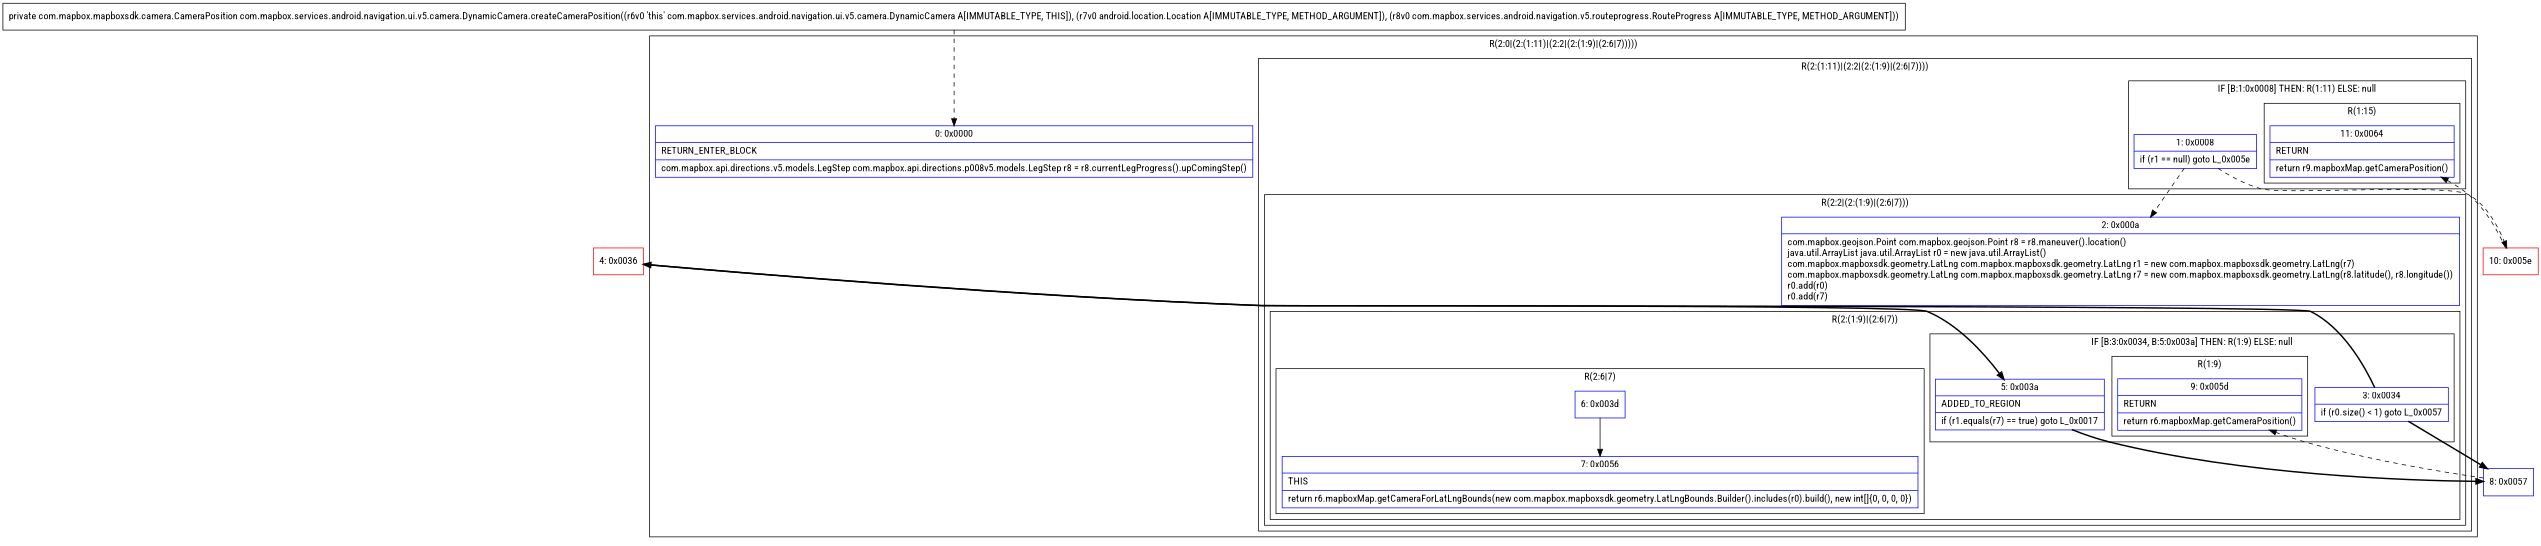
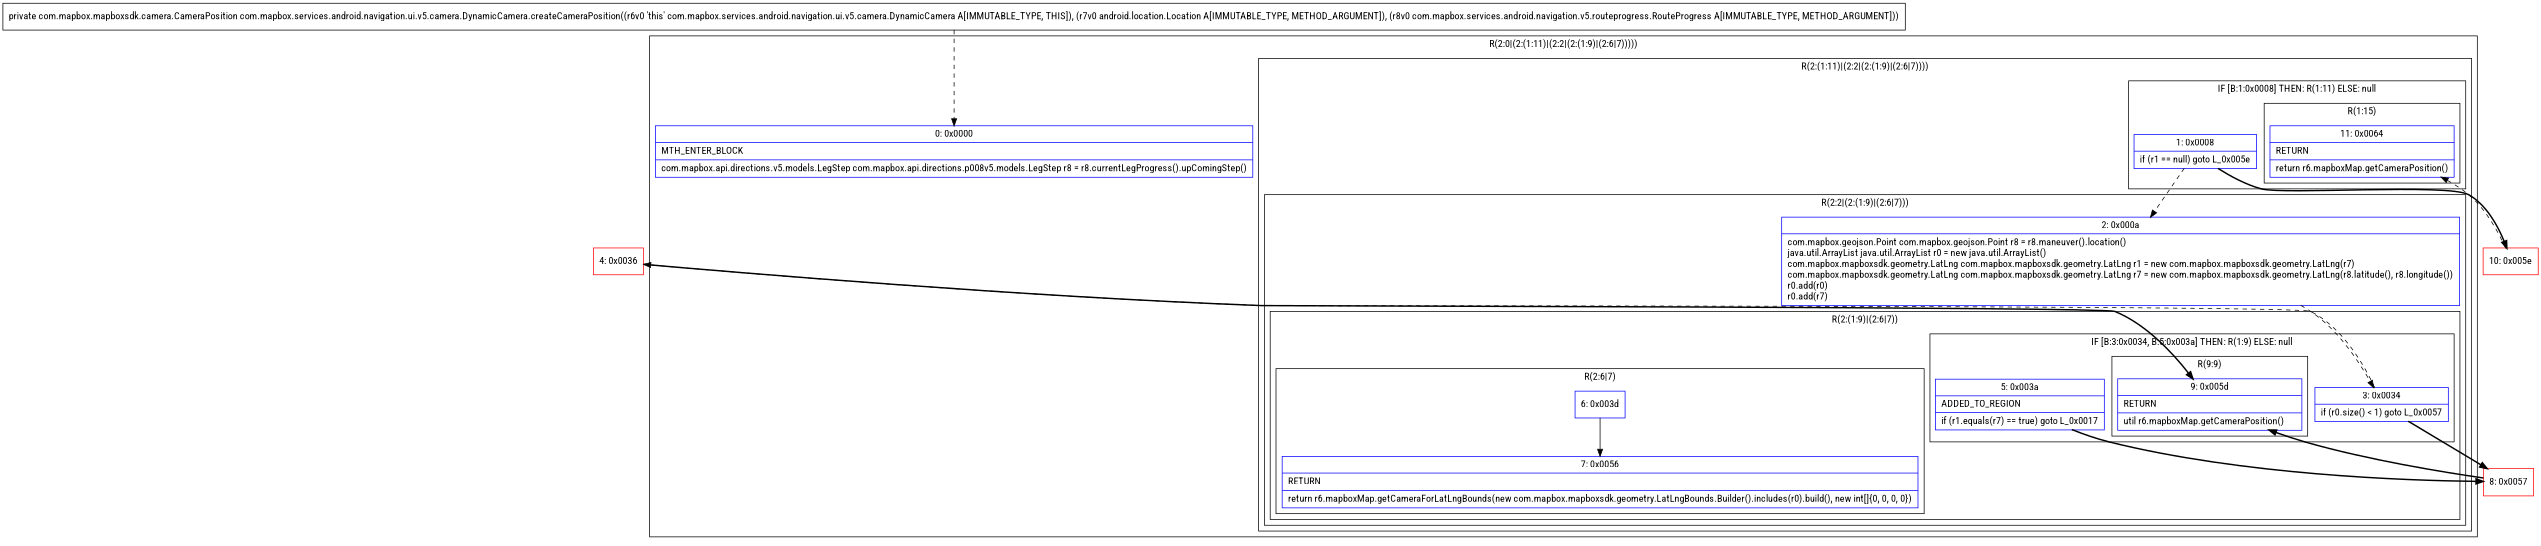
node "0: 0x0000": text "RETURN_ENTER_BLOCK" -> "MTH_ENTER_BLOCK"
node "11: 0x0064": text "return r9.mapboxMap.getCameraPosition()" -> "return r6.mapboxMap.getCameraPosition()"
edge "1: 0x0008" -> "10: 0x005e": style dashed -> bold
edge "4: 0x0036" -> "5: 0x003a": now "4: 0x0036" -> "9: 0x005d"
edge "3: 0x0034" -> "4: 0x0036": style bold -> dashed
edge "2: 0x000a" -> "3: 0x0034": added
cluster "R(1:9)": label "R(1:9)" -> "R(9:9)"
node "9: 0x005d": text "return r6.mapboxMap.getCameraPosition()" -> "util r6.mapboxMap.getCameraPosition()"
edge "8: 0x0057" -> "9: 0x005d": style dashed -> bold
node "7: 0x0056": text "THIS" -> "RETURN"
node "8: 0x0057": color blue -> red
